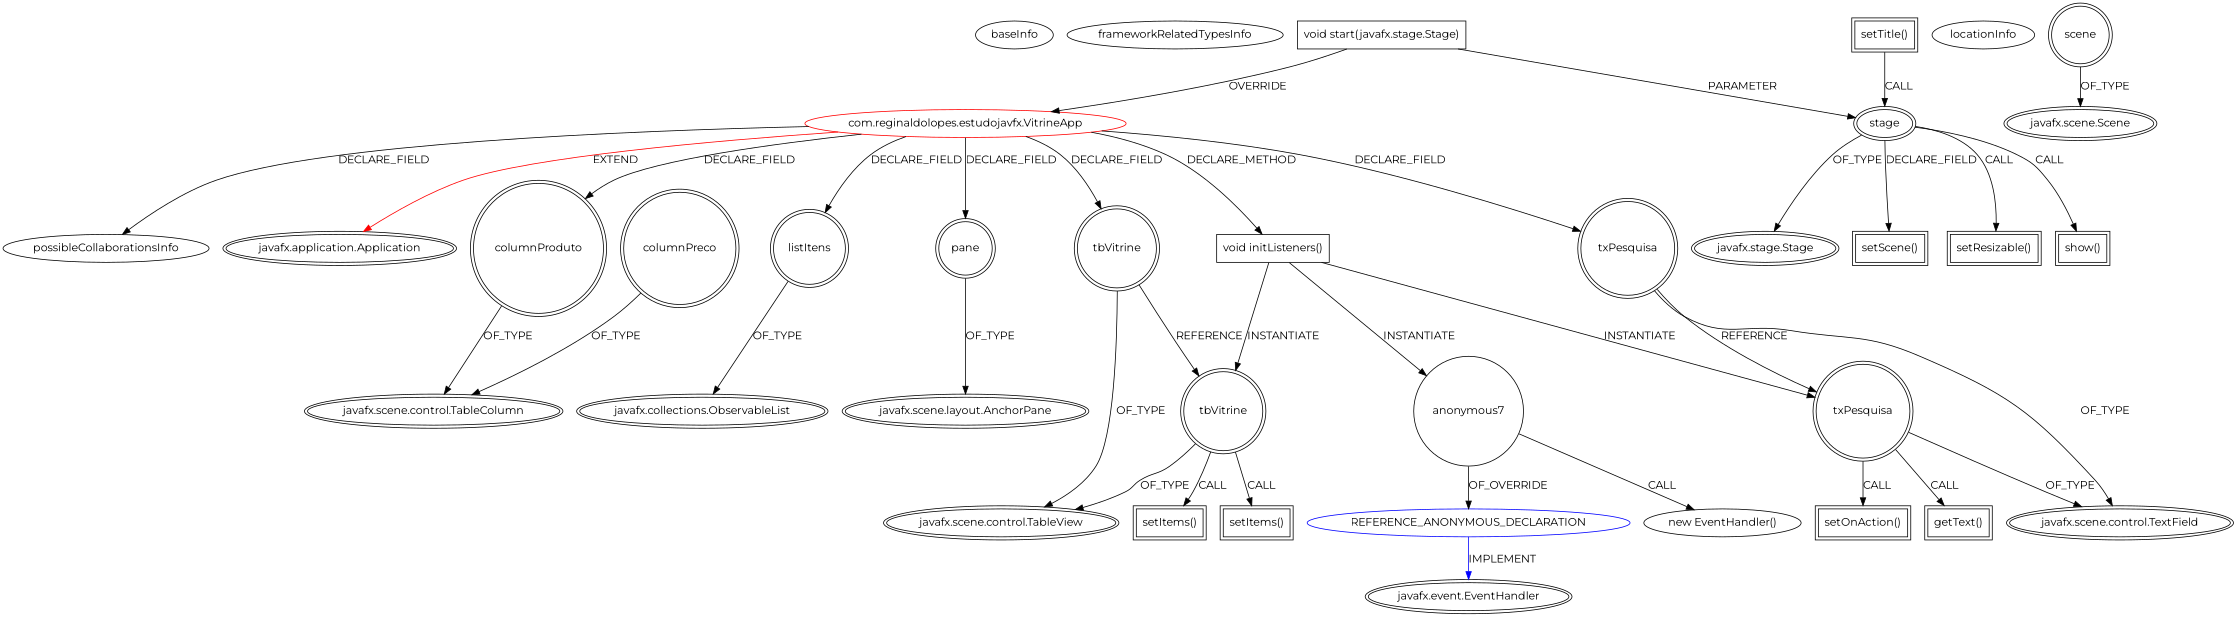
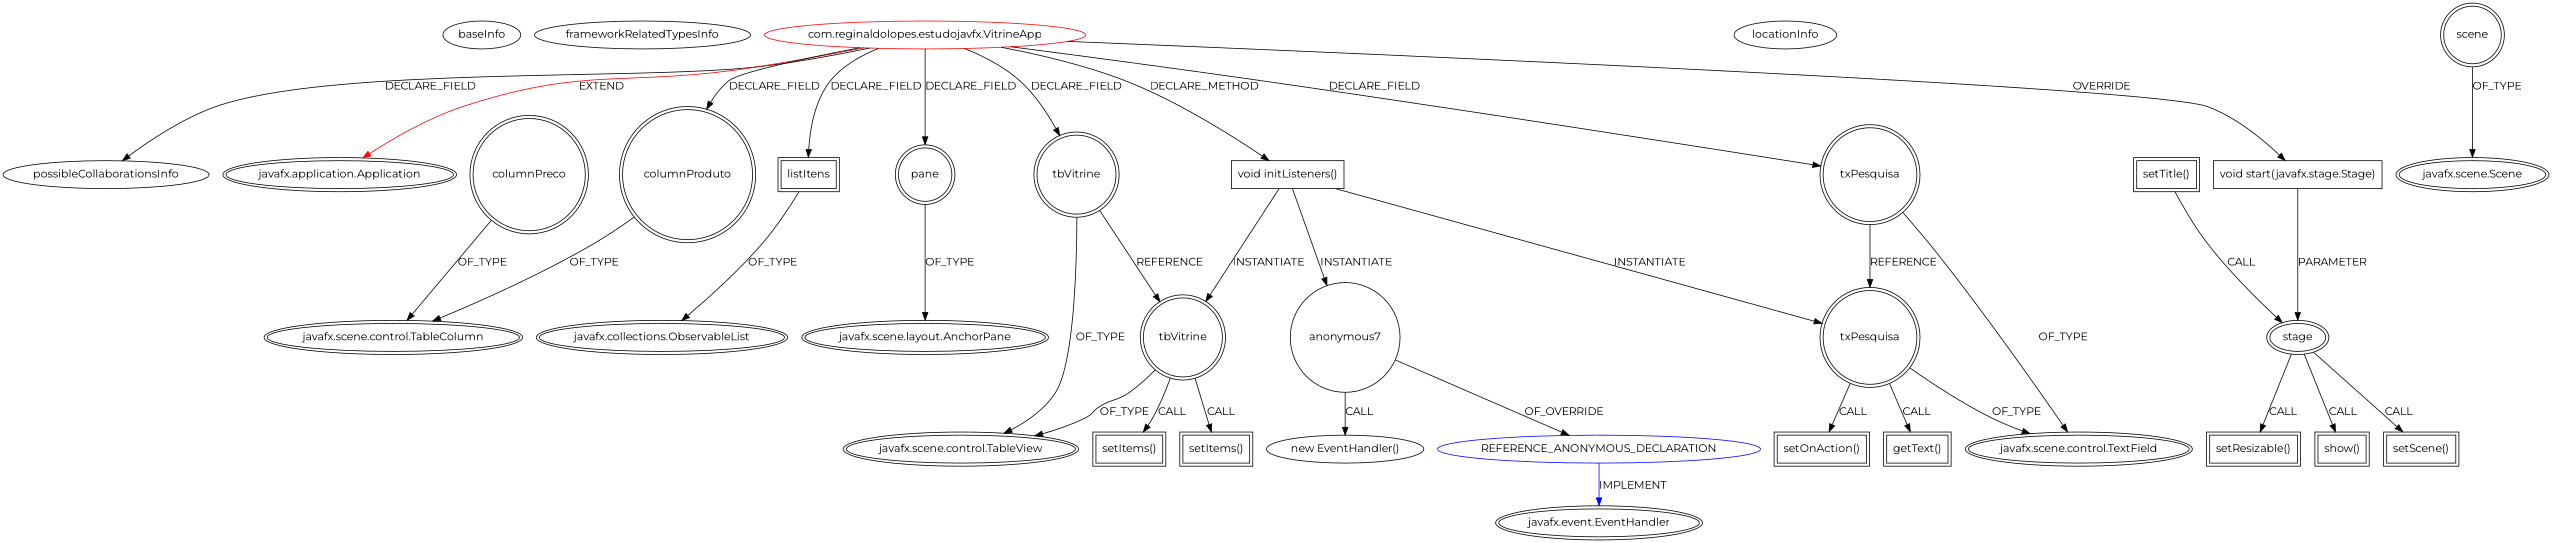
edge "void start(javafx.stage.Stage)" -> "com.reginaldolopes.estudojavfx.VitrineApp": reversed
edge "stage" -> "setScene()": label "DECLARE_FIELD" -> "CALL"
node "listItens": shape circle -> box
node "javafx.stage.Stage": removed
